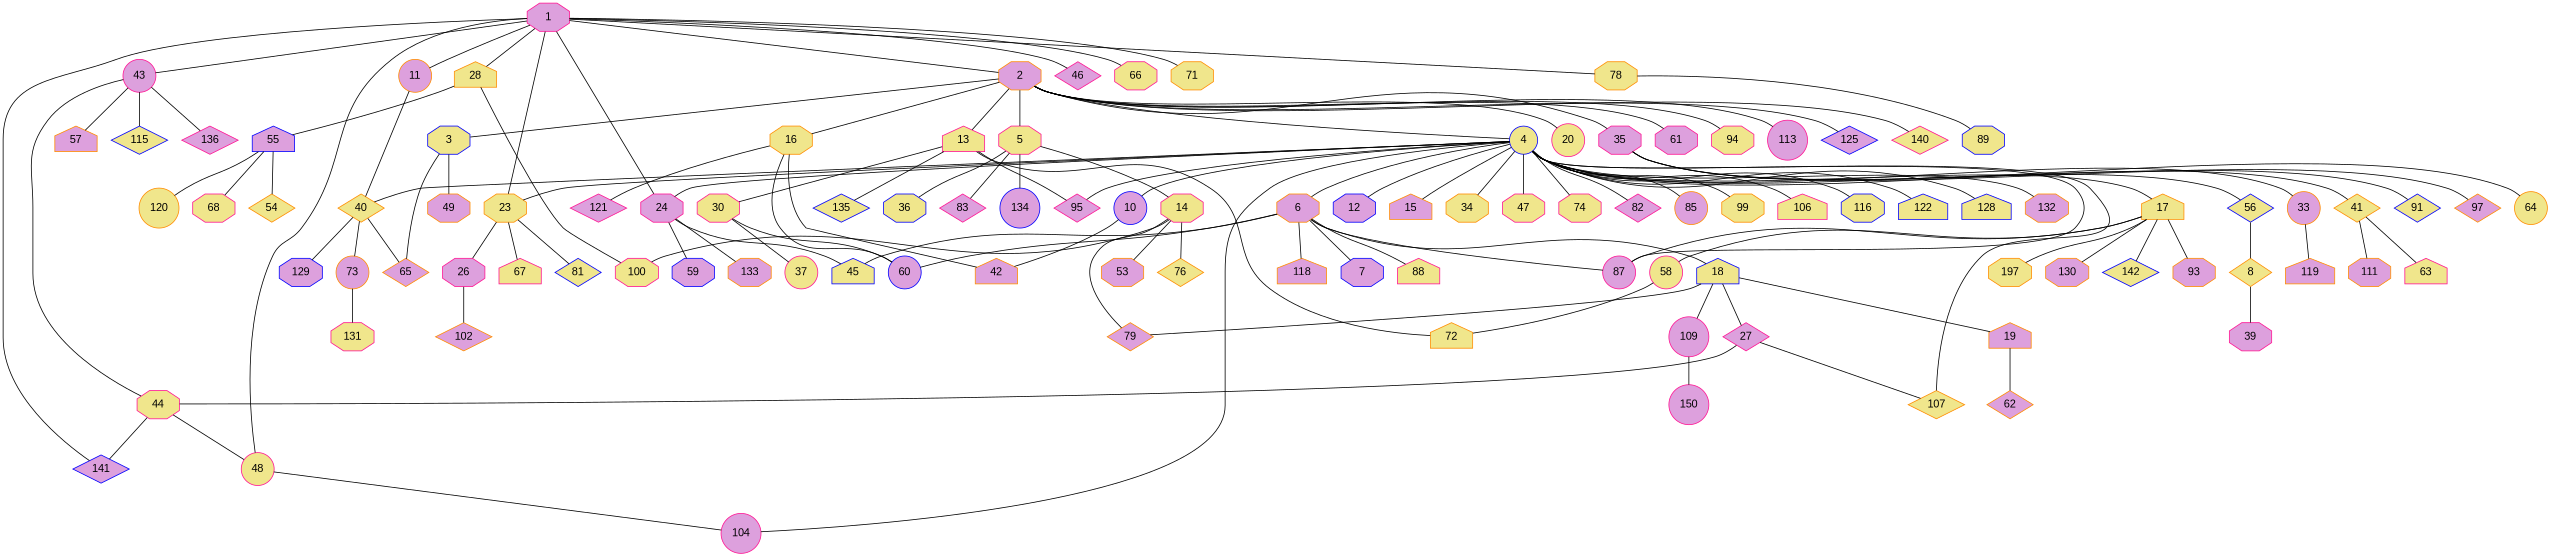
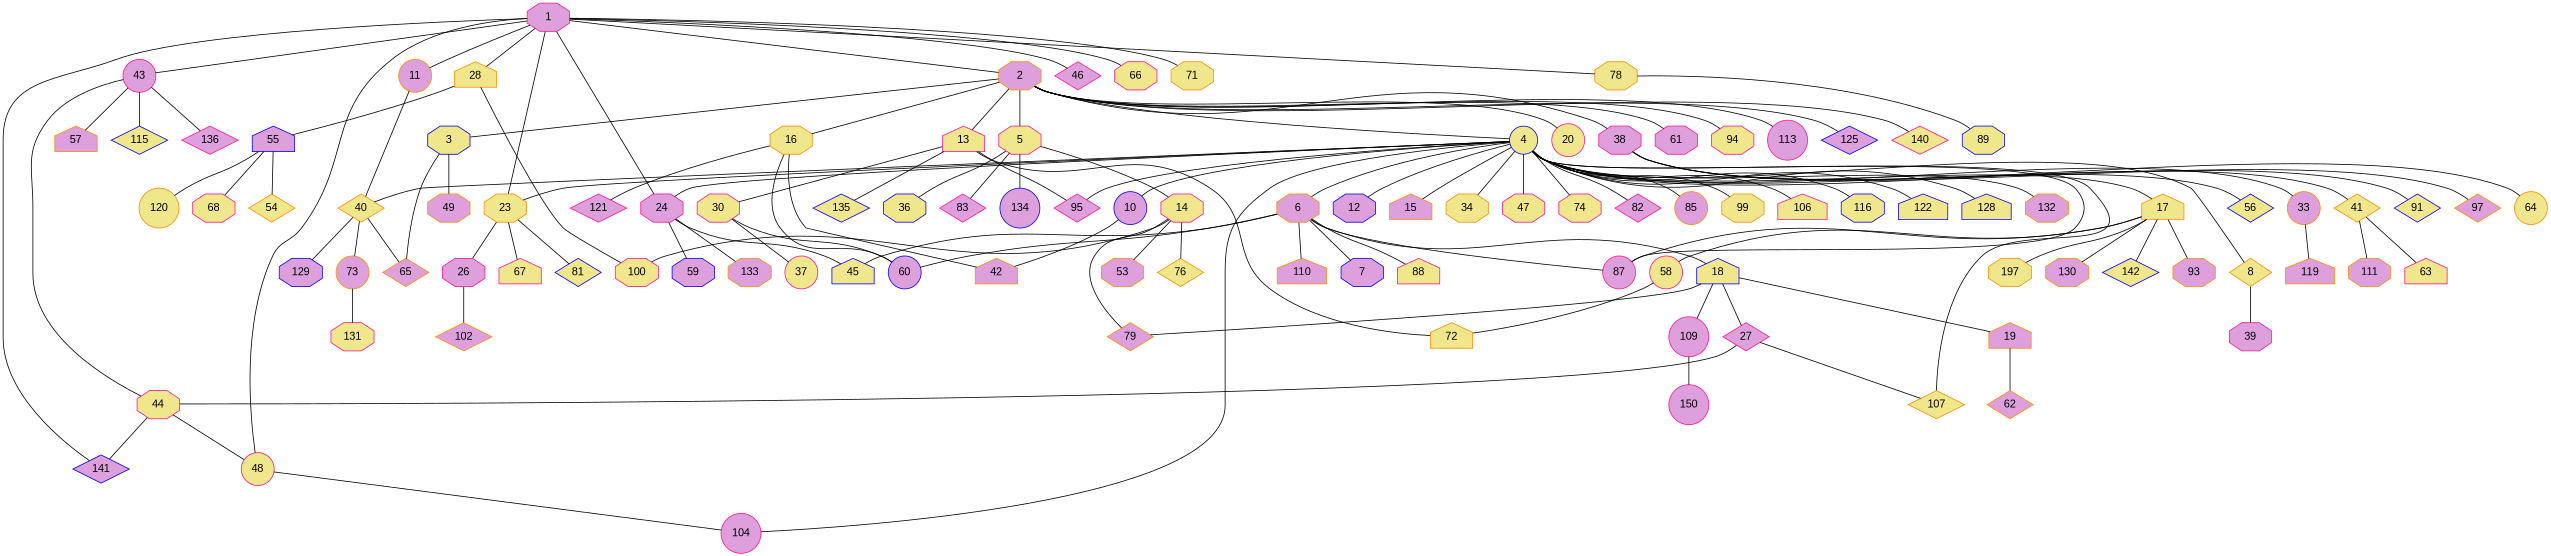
node "35": label "35" -> "38"
edge "56" -- "8": now "4" -- "8"
node "118": label "118" -> "110"
